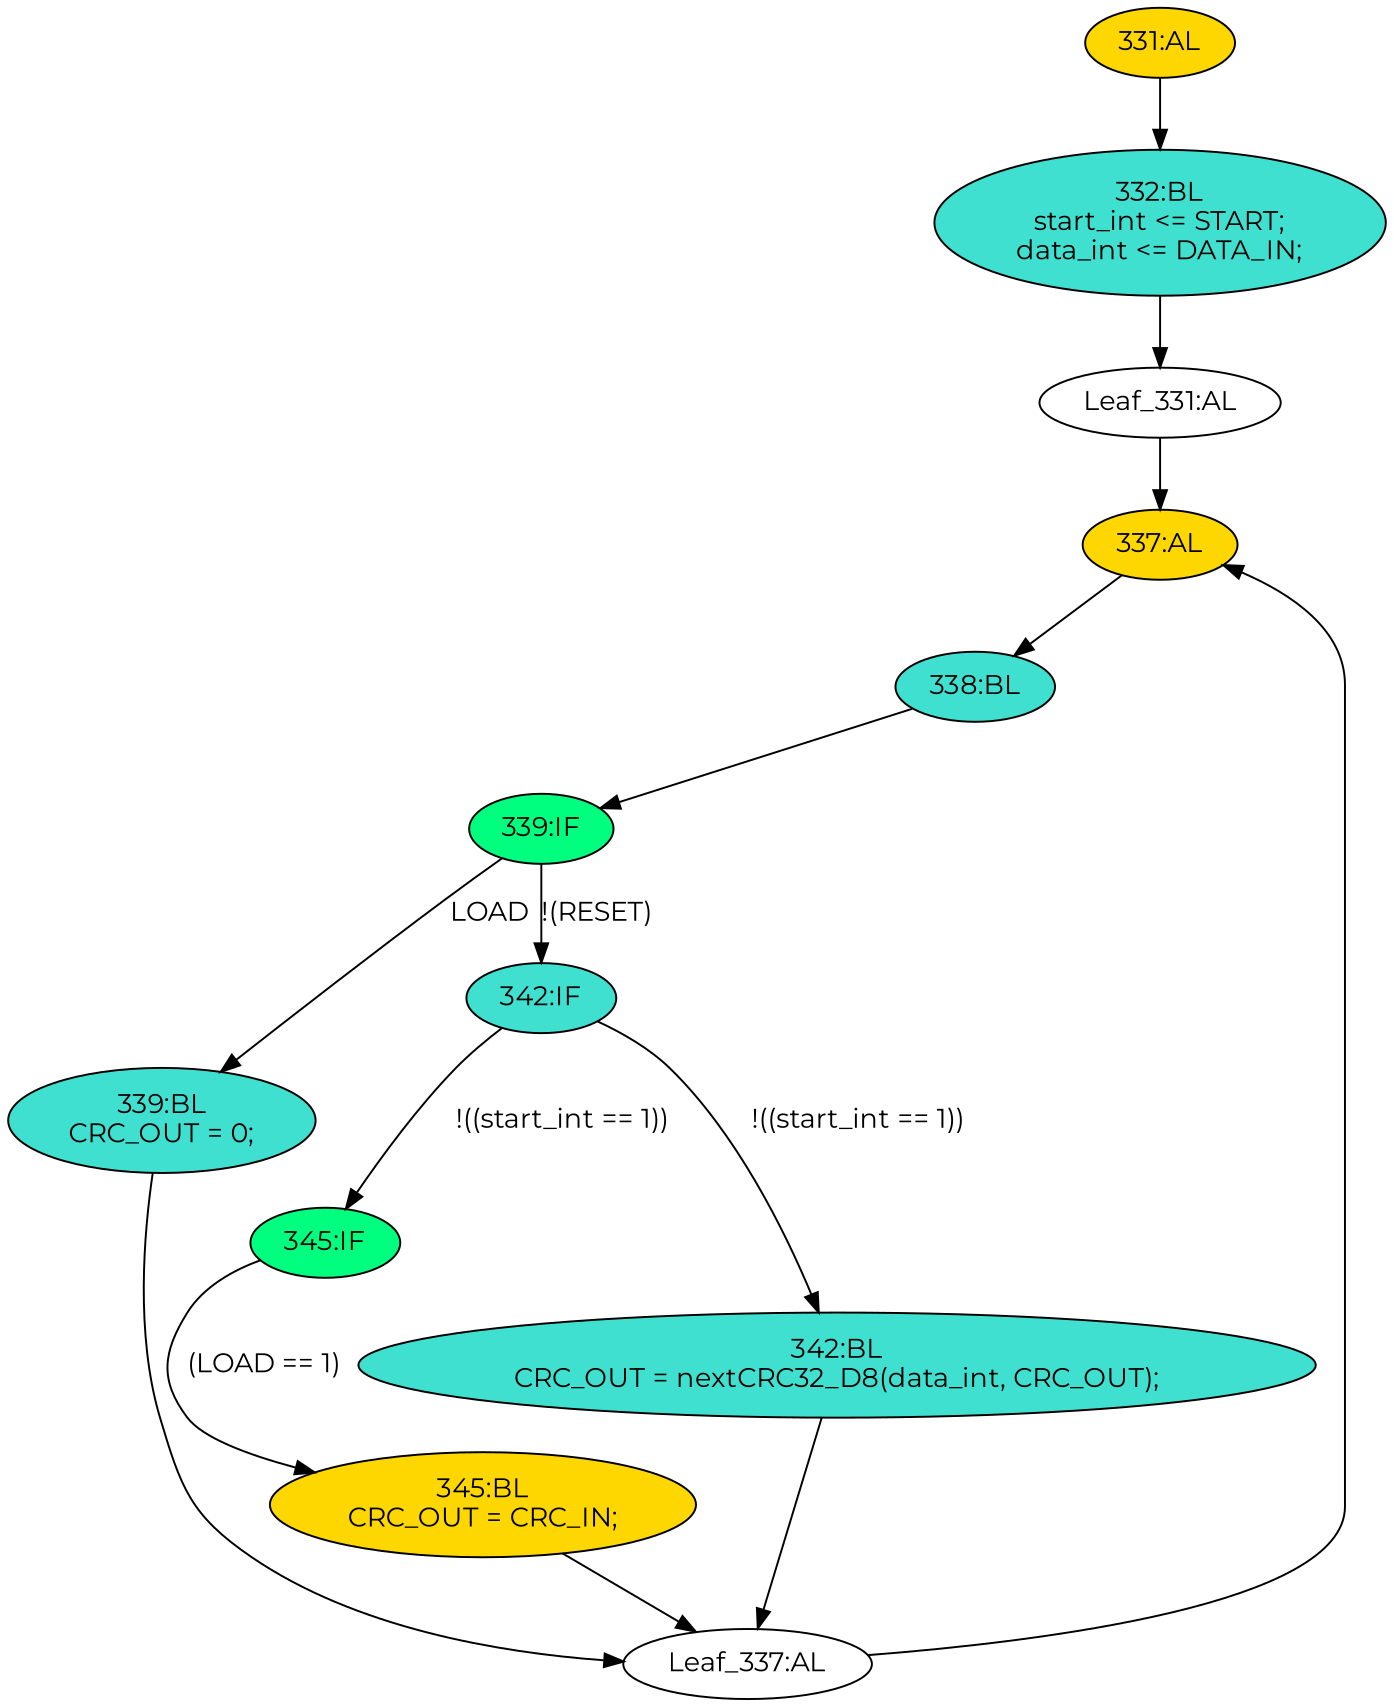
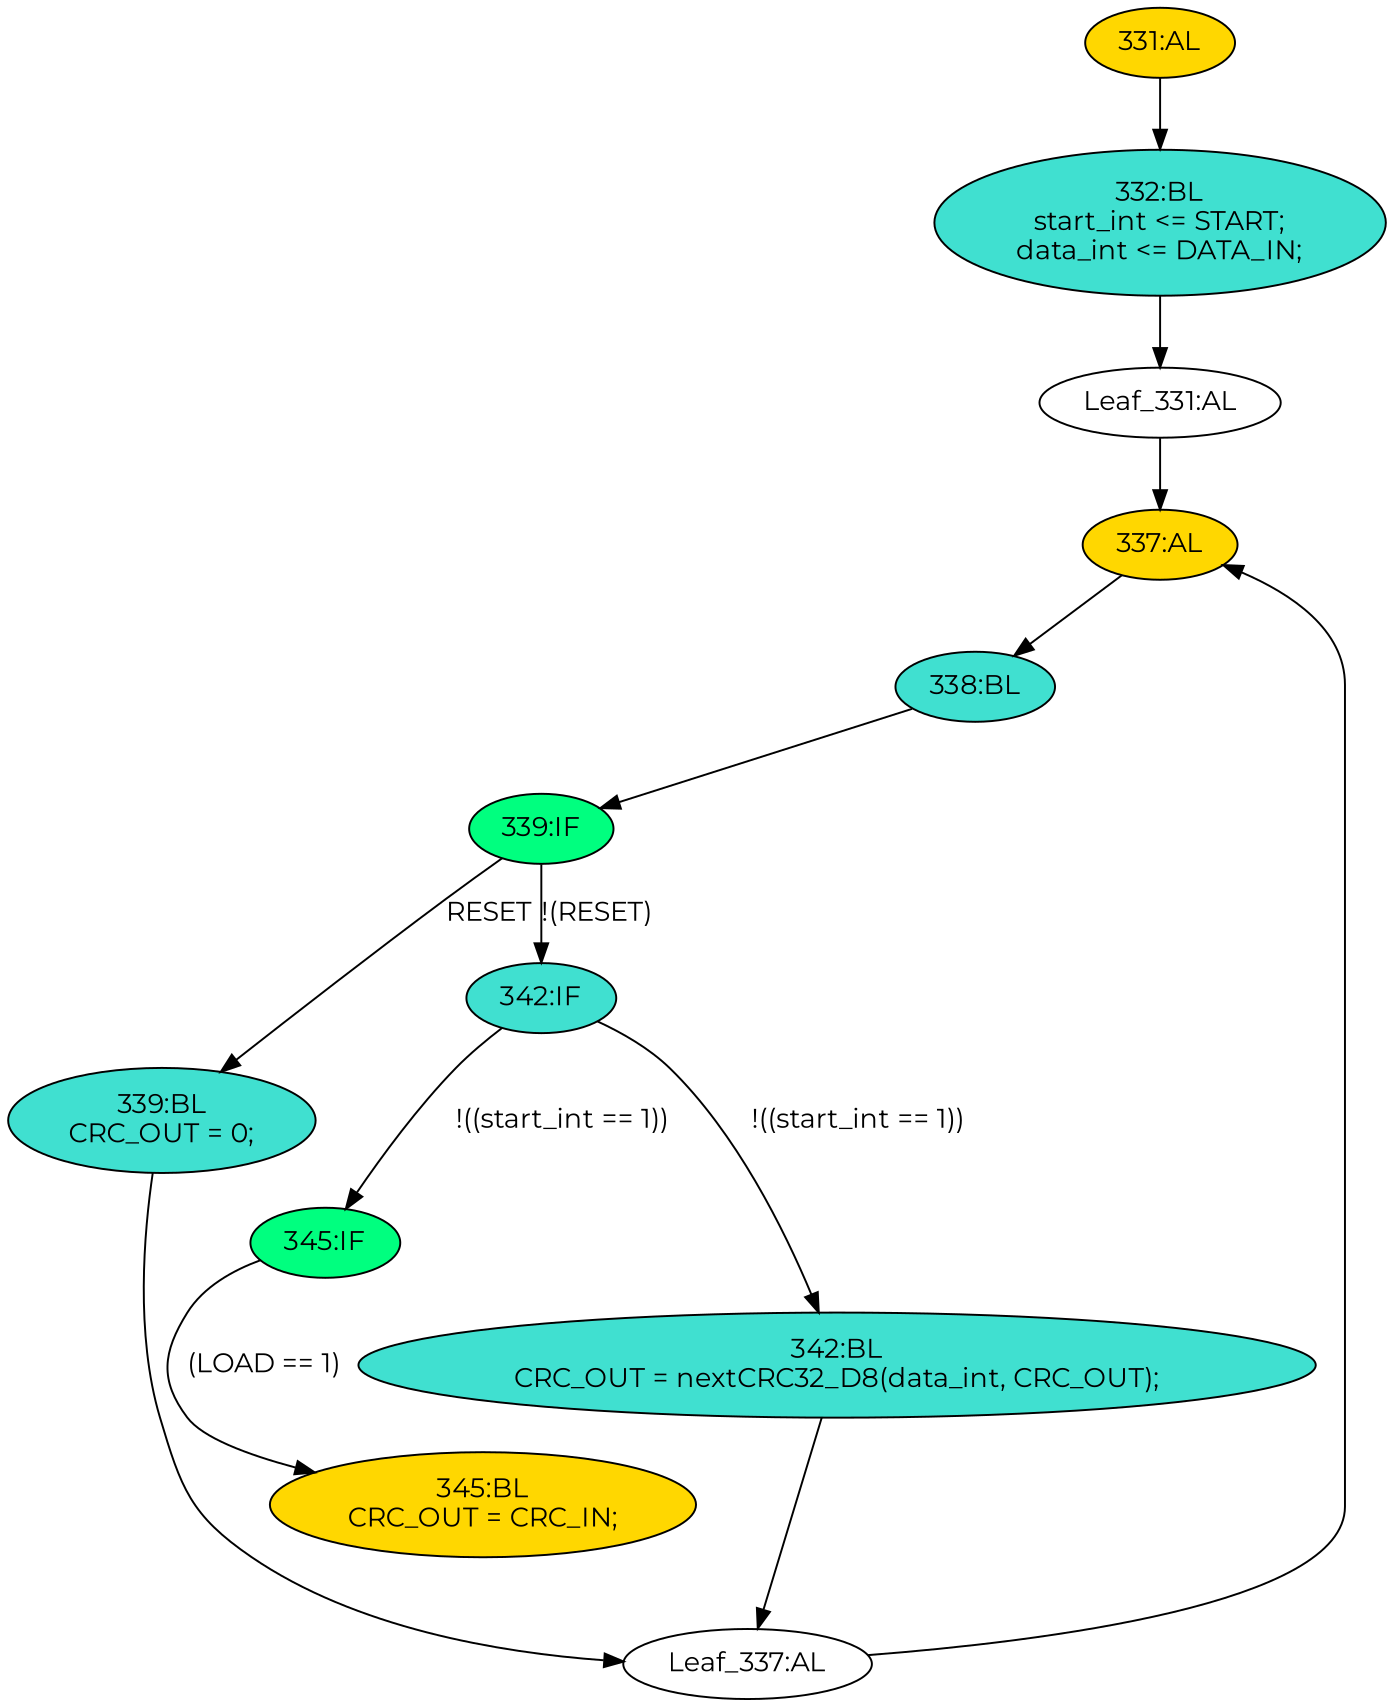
edge "339:IF" -> "339:BL CRC_OUT = 0;": label "LOAD" -> "RESET"
edge "345:BL CRC_OUT = CRC_IN;" -> "Leaf_337:AL": removed
